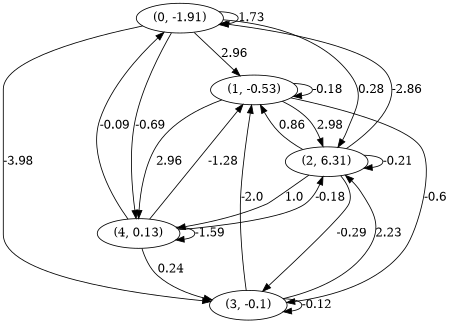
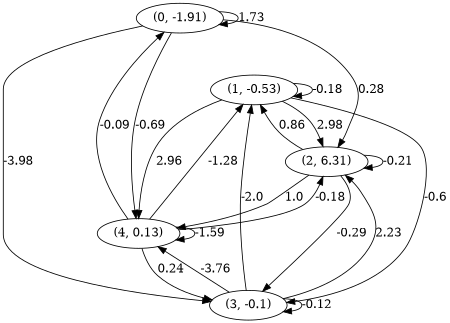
edge "(0, -1.91)" -> "(1, -0.53)": removed, label "2.96"
edge "(2, 6.31)" -> "(0, -1.91)": removed, label "-2.86"
edge "(3, -0.1)" -> "(4, 0.13)": added, label "-3.76"
